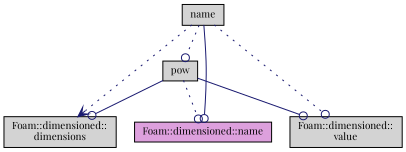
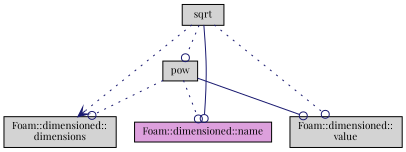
node "name": label "name" -> "sqrt"
edge "pow" -> "Foam::dimensioned:: dimensions": style solid -> dotted
